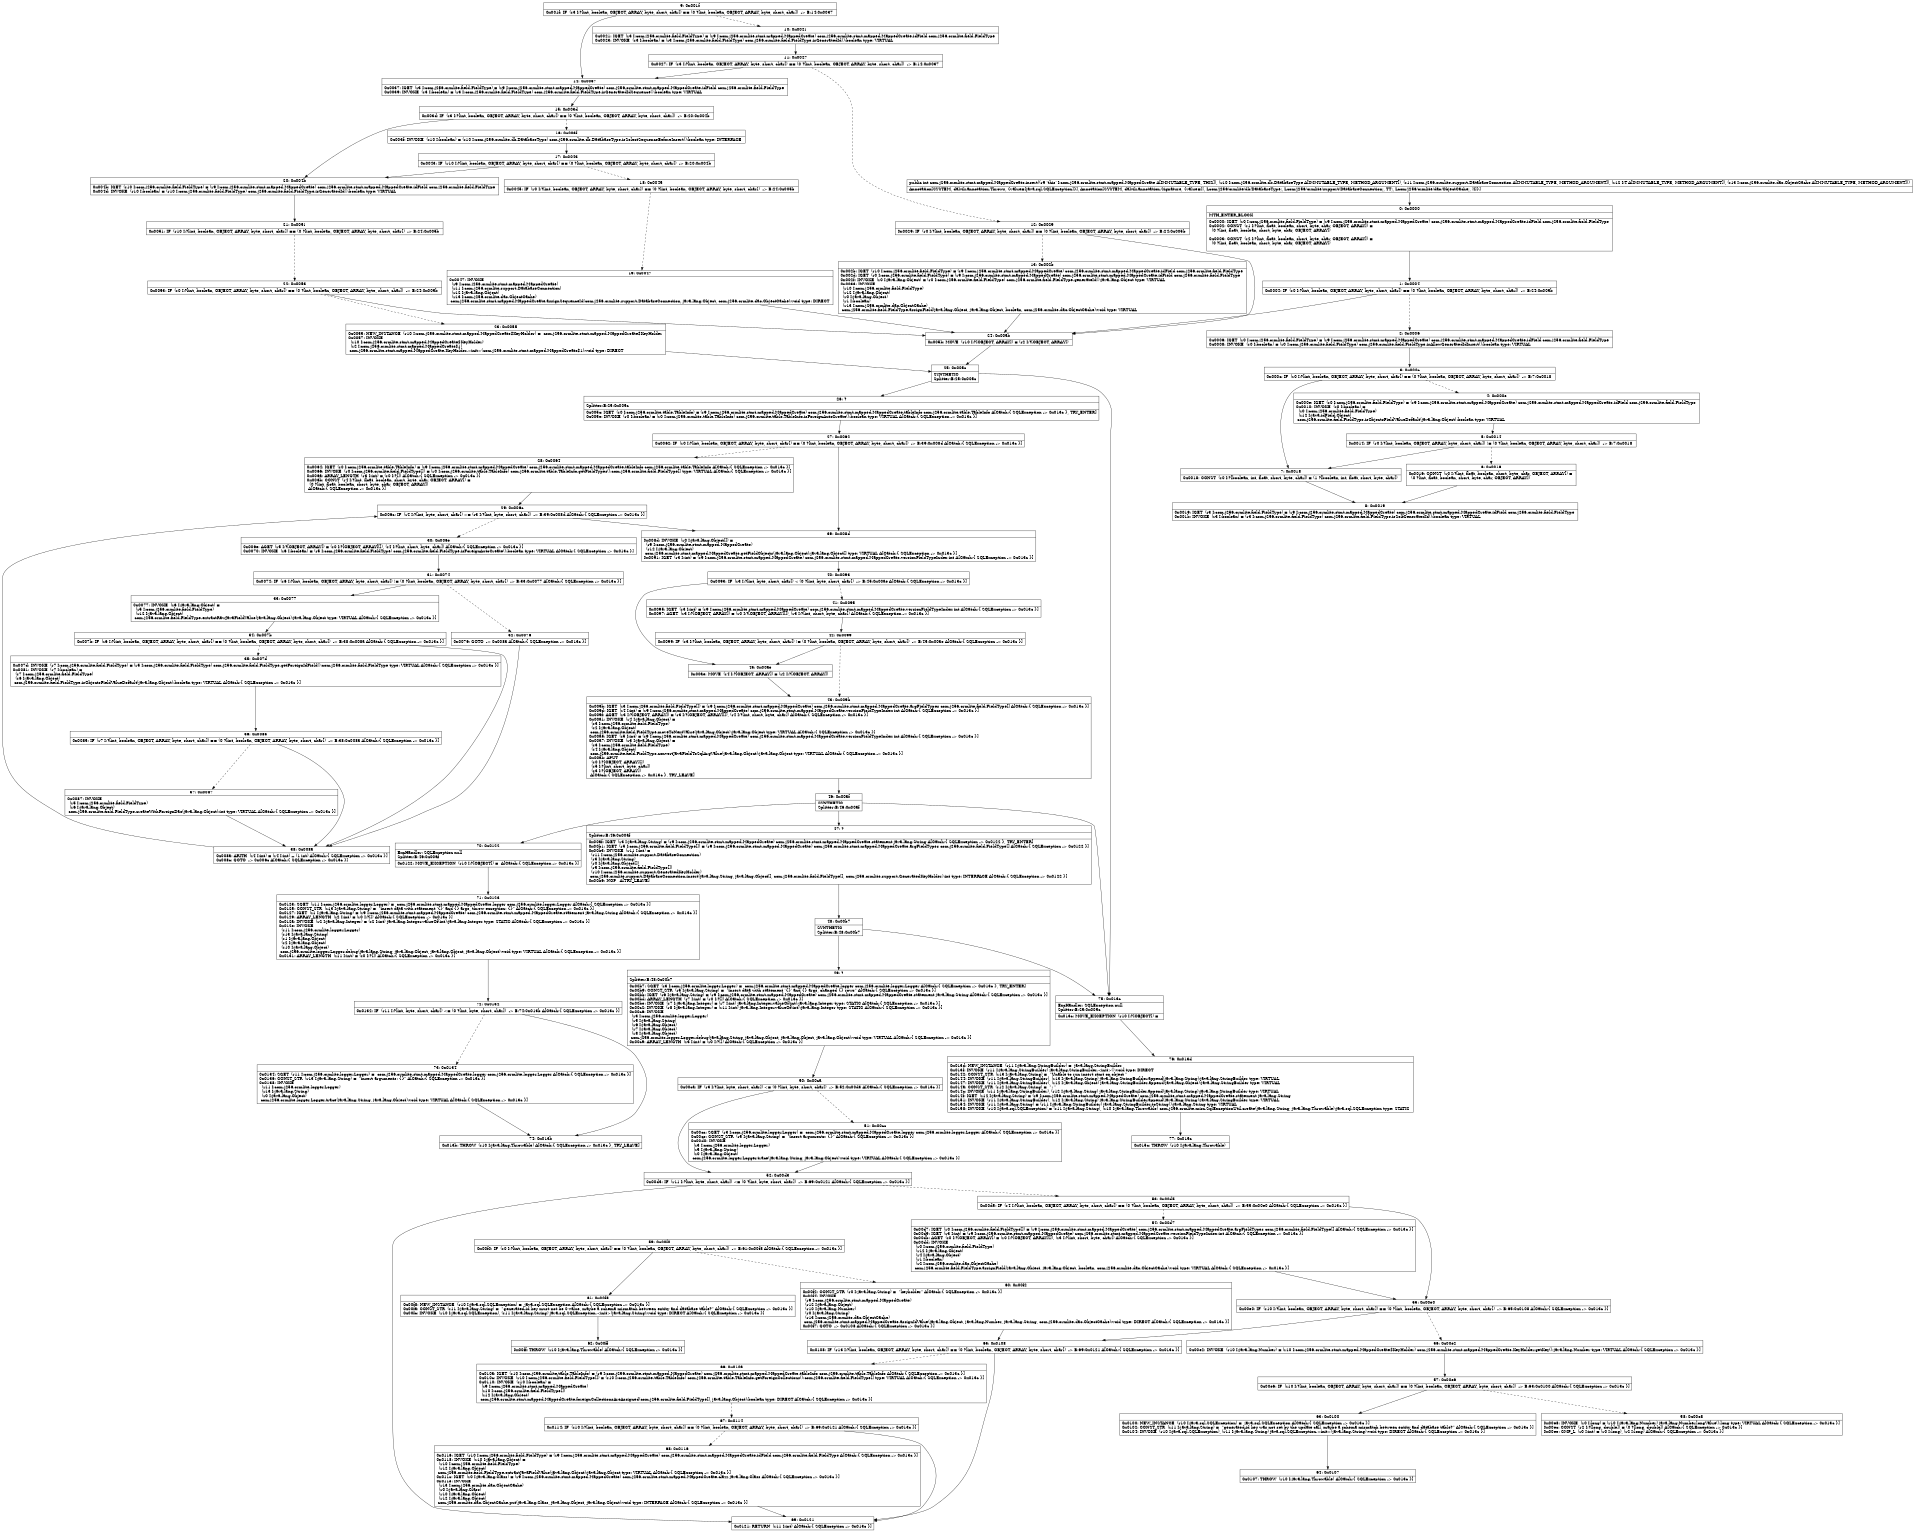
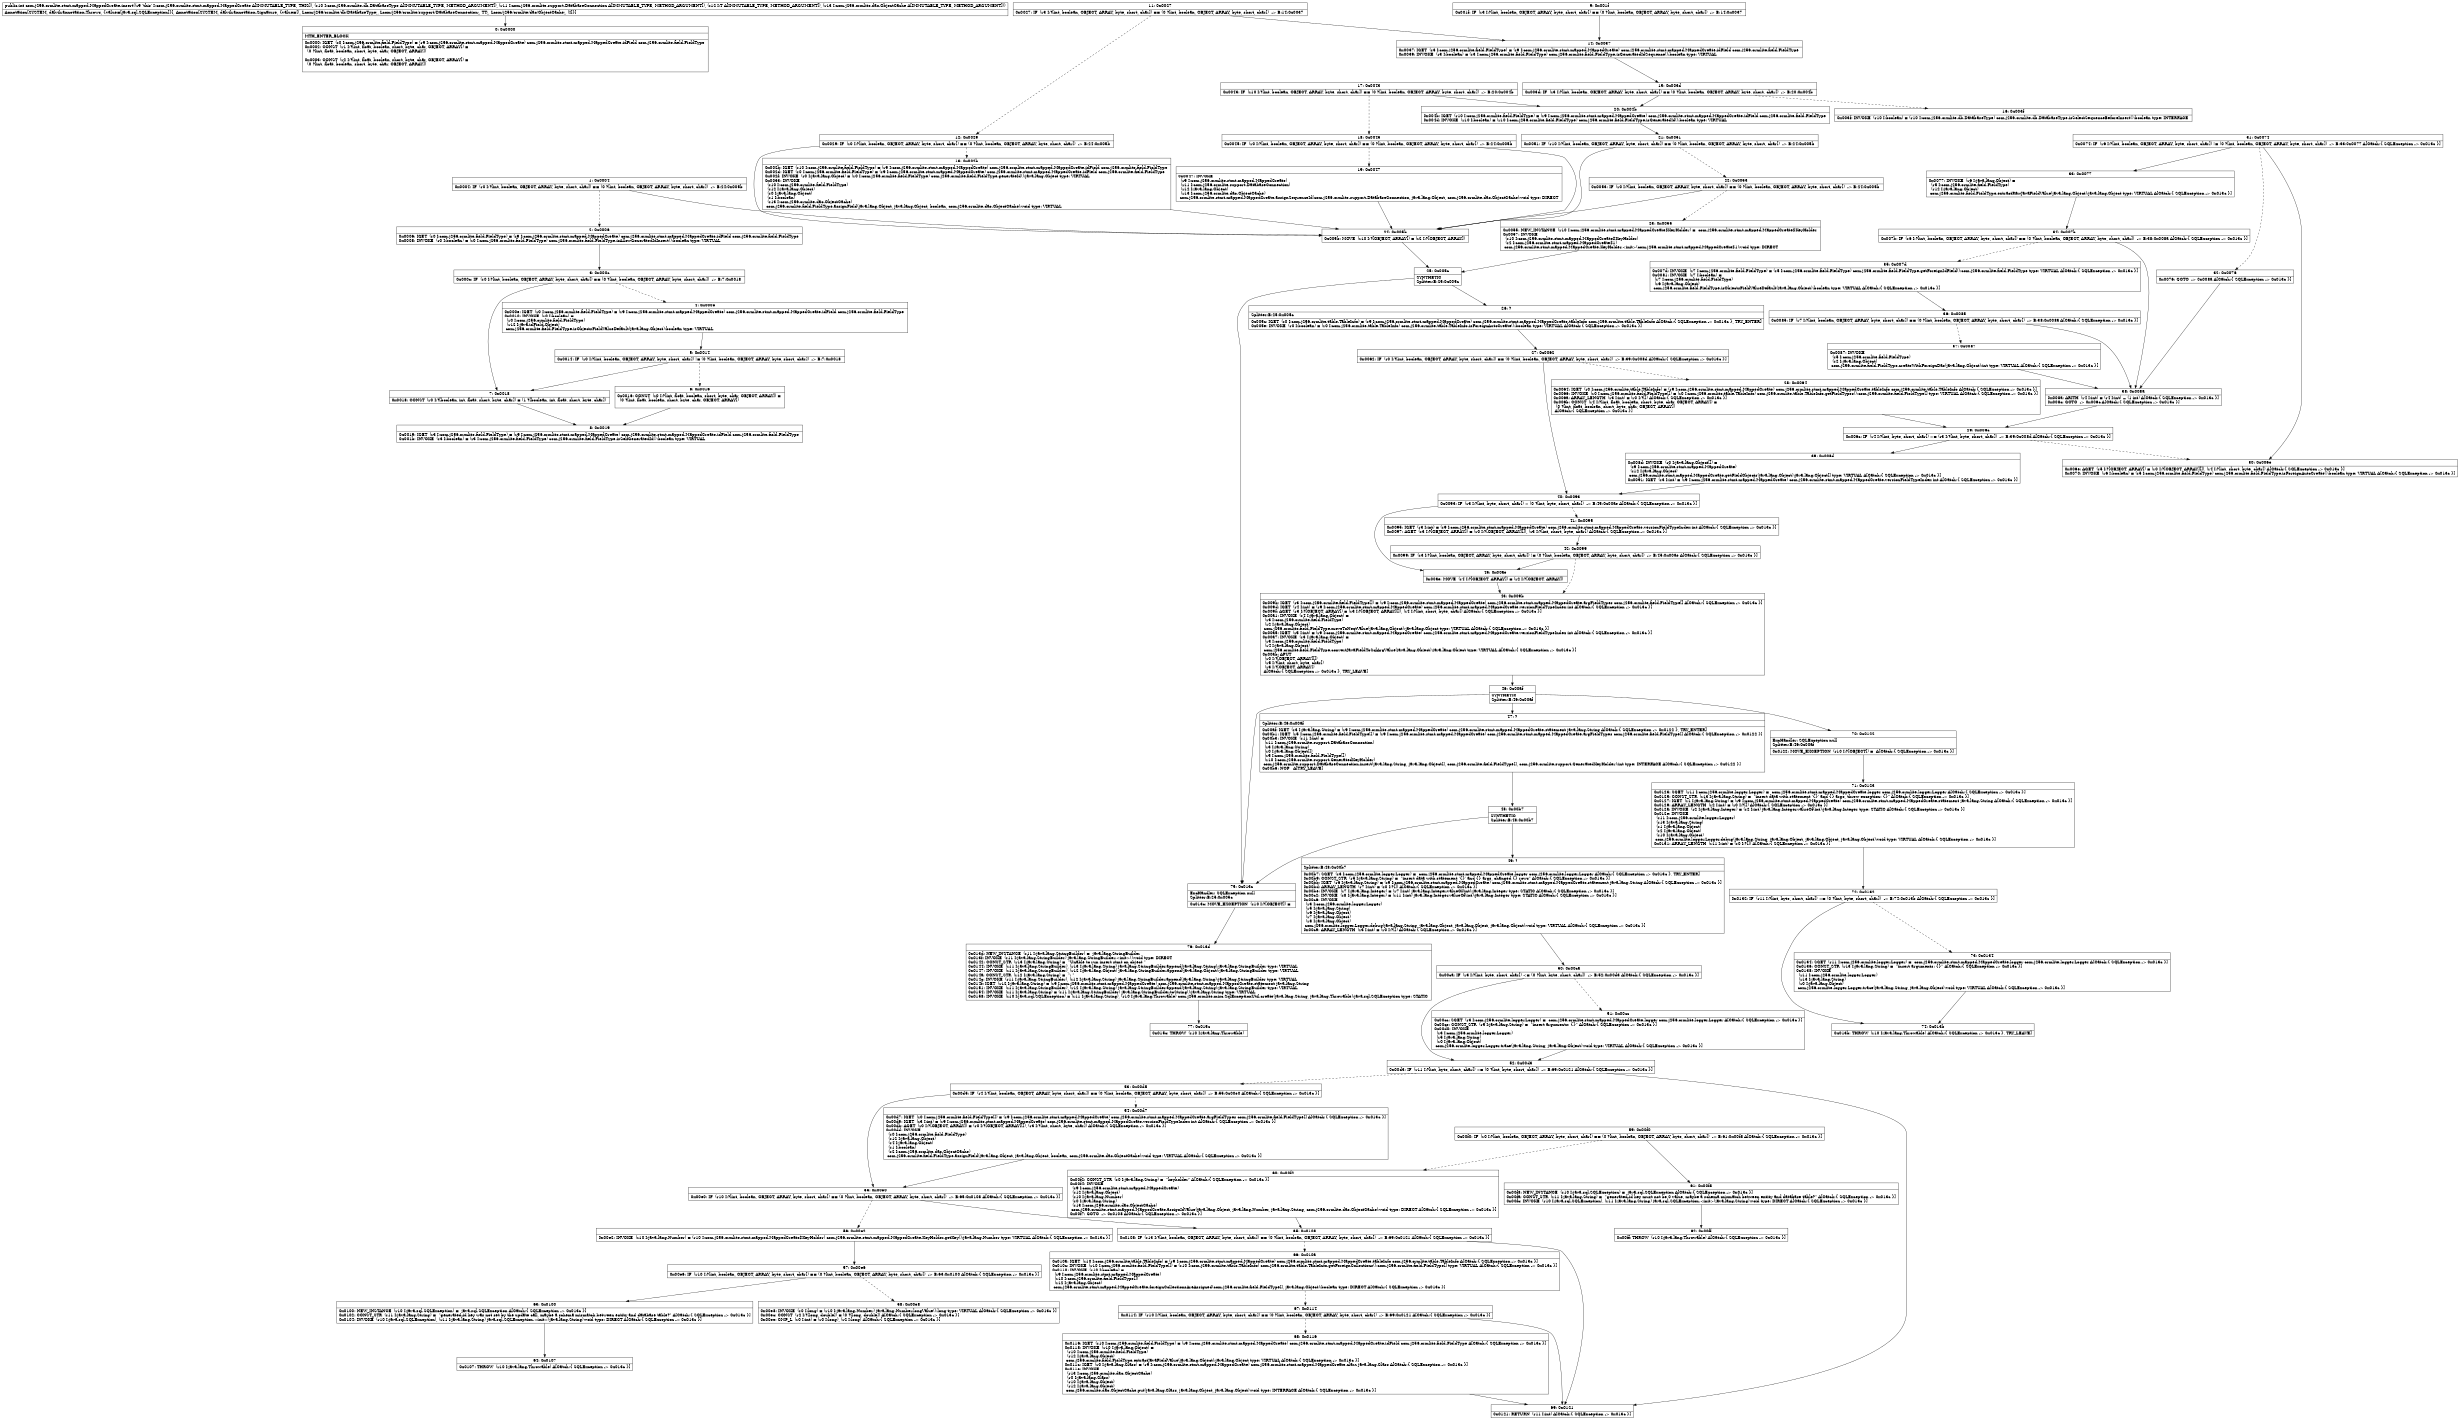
node "10: 0x0021": removed
edge "16: 0x003f" -> "17: 0x0043": removed
edge "18: 0x0045" -> "24: 0x005b": added
edge "21: 0x0051" -> "24: 0x005b": added
edge "0: 0x0000" -> "1: 0x0004": removed
edge "27: 0x0062" -> "39: 0x008d": now "27: 0x0062" -> "40: 0x0093"
edge "30: 0x006e" -> "31: 0x0074": reversed
node "37: 0x0087": text "(r6 I:java.lang.Object)" -> "(r2 I:java.lang.Object)"
